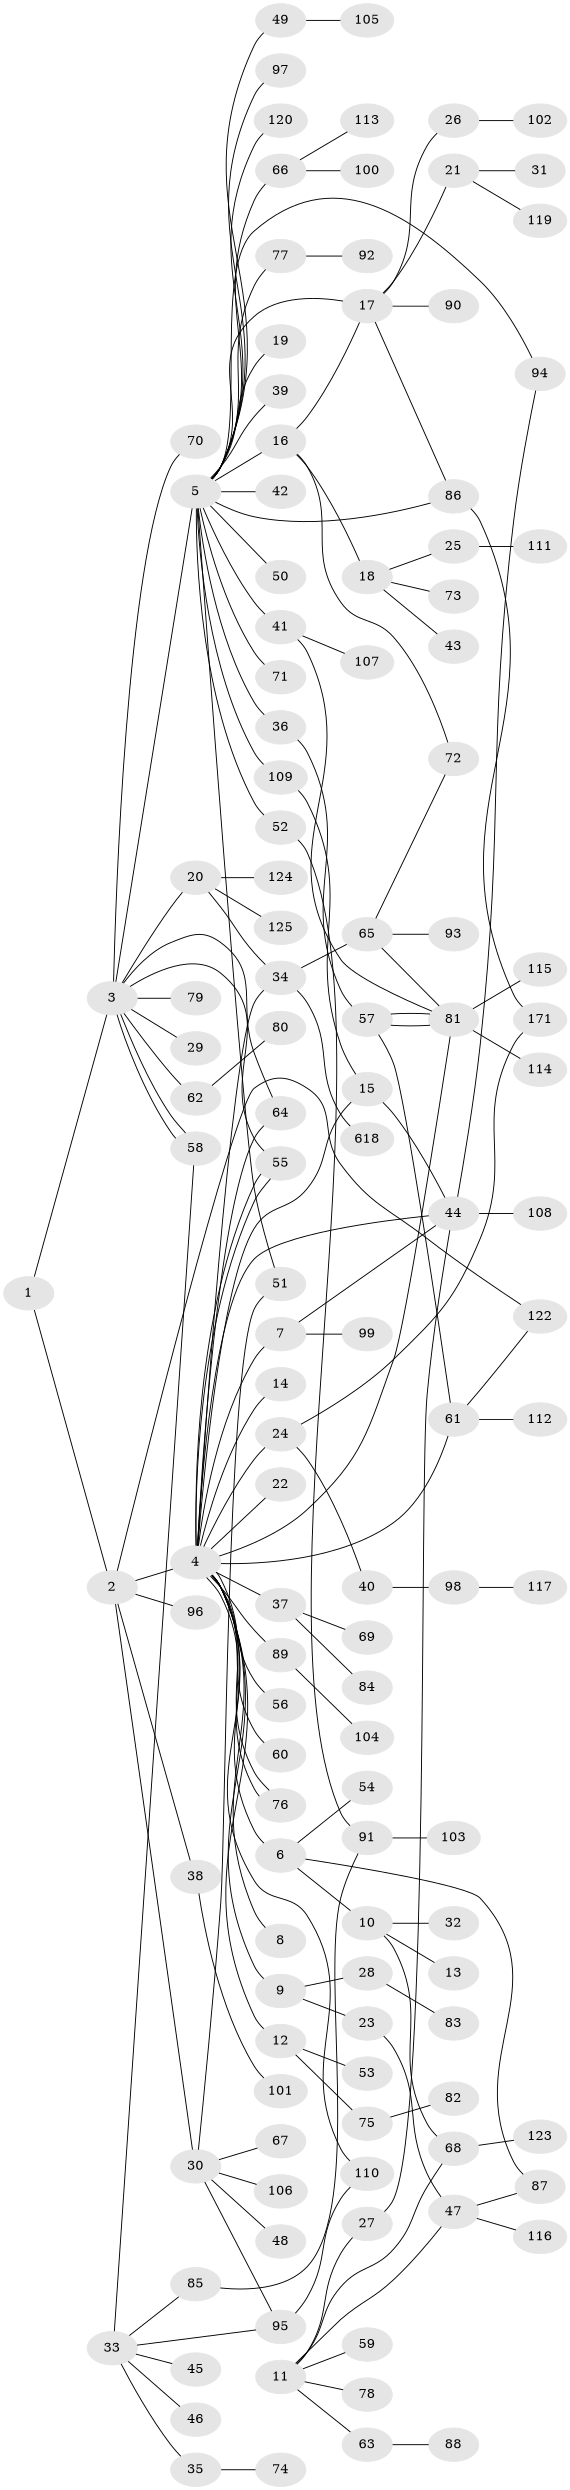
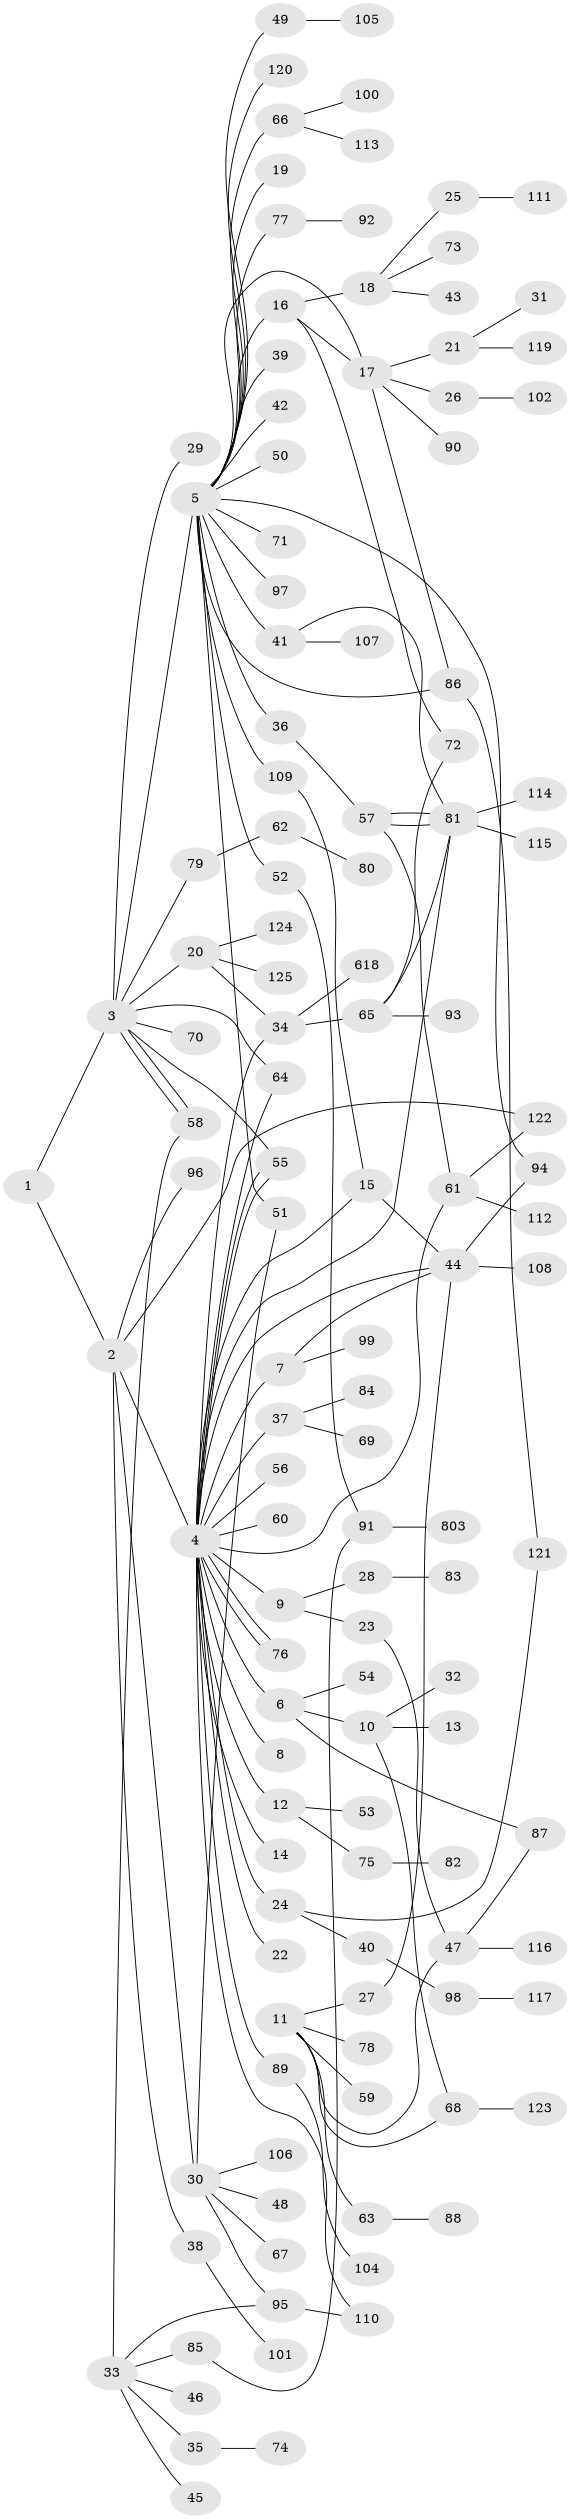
node "171": label "171" -> "121"
edge "3" -- "62": now "79" -- "62"
node "103": label "103" -> "803"
